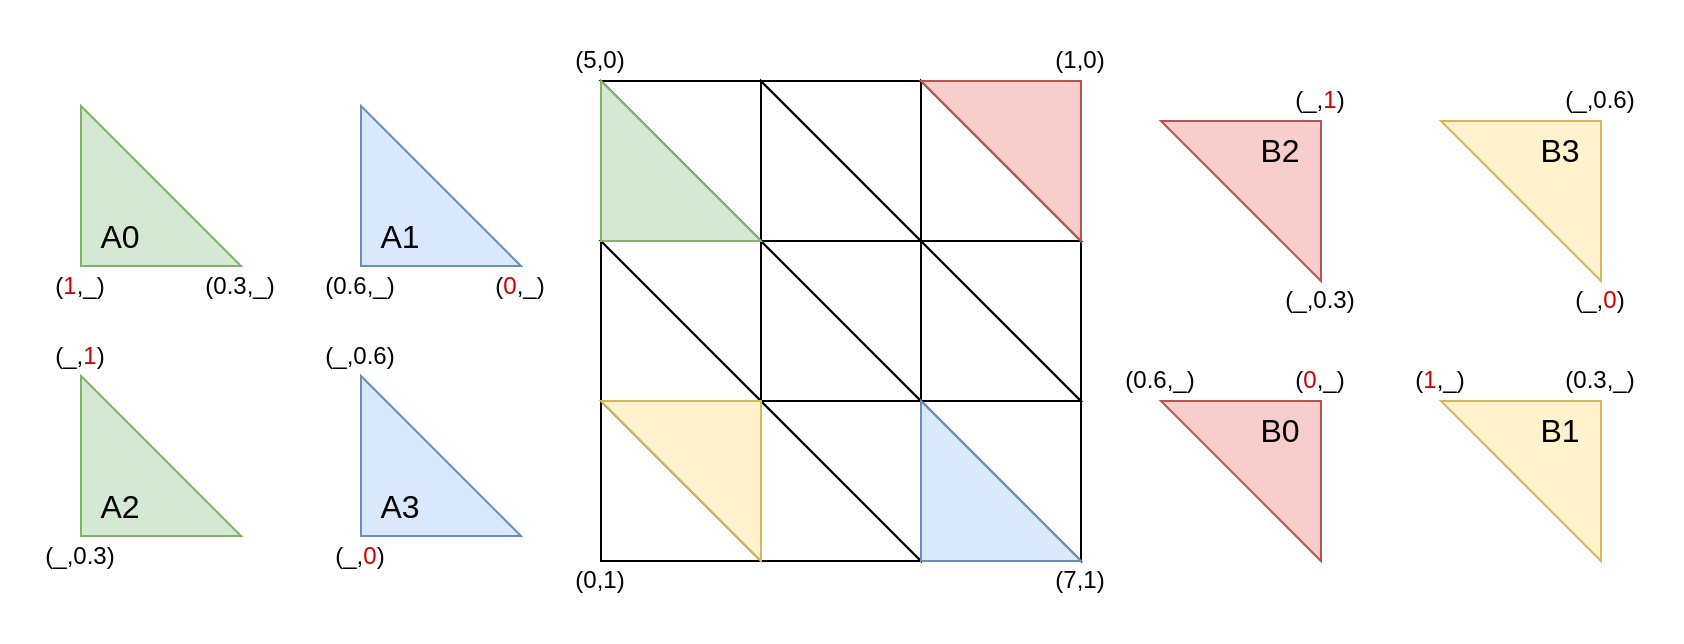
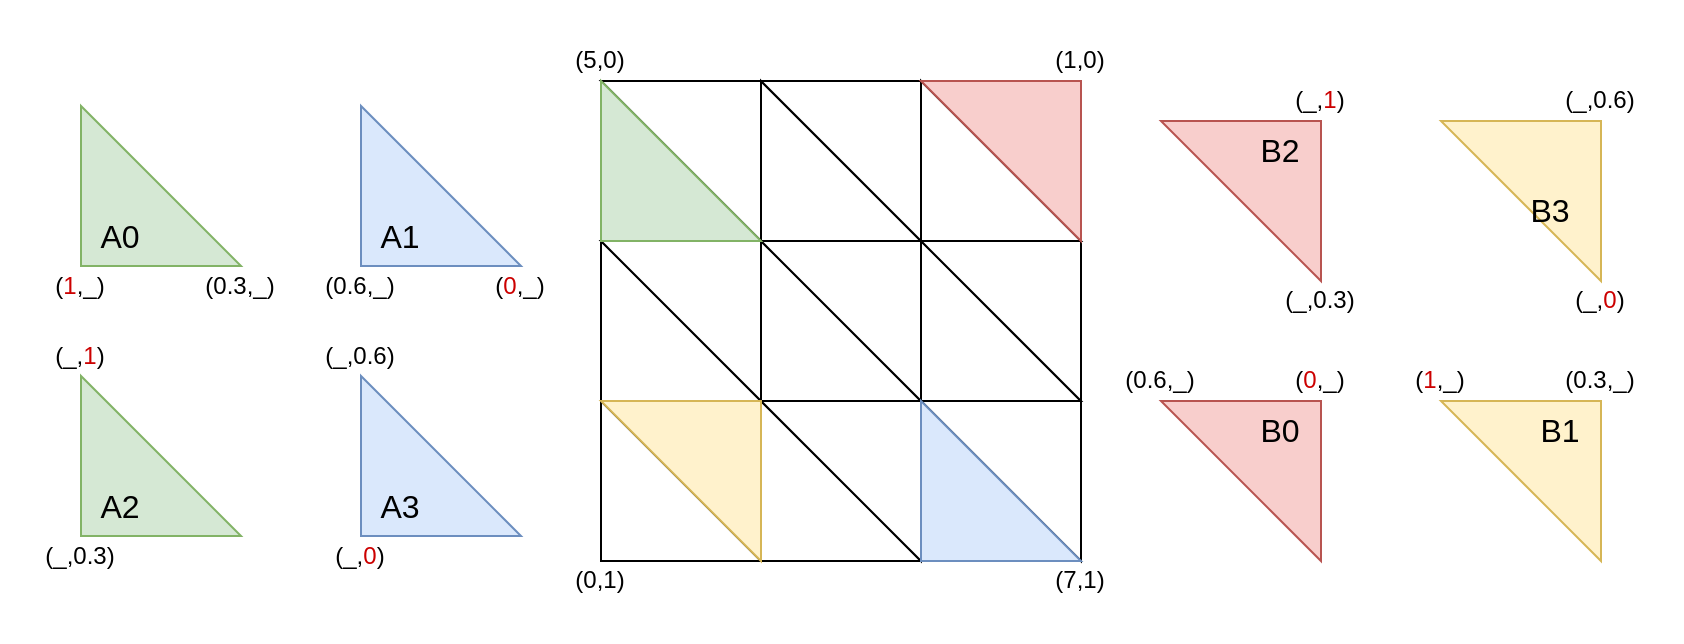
node "B3": moved (1561, 151) -> (1551, 211)
